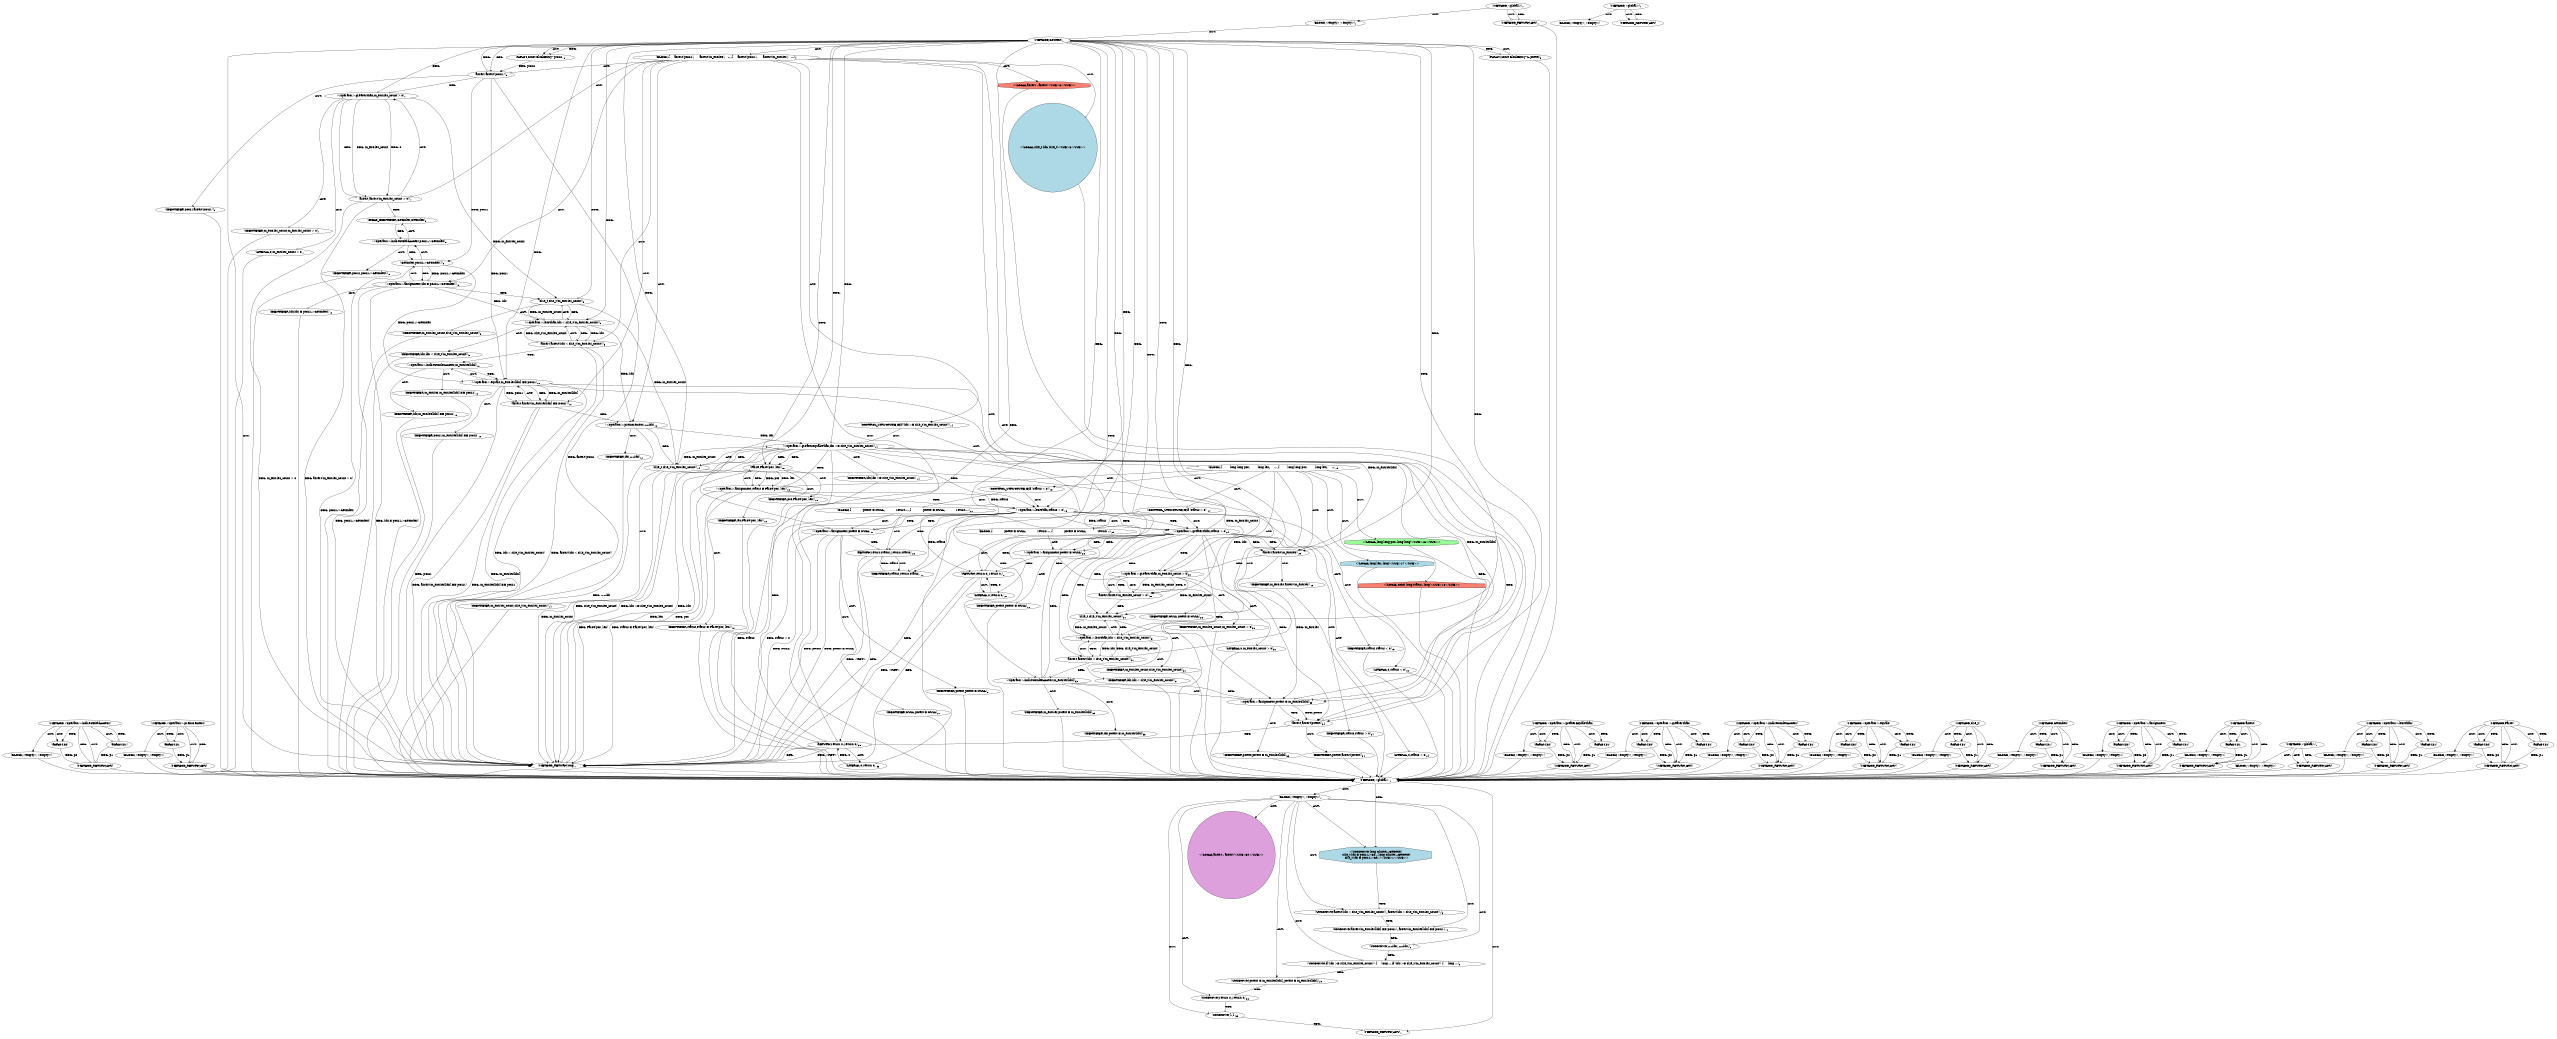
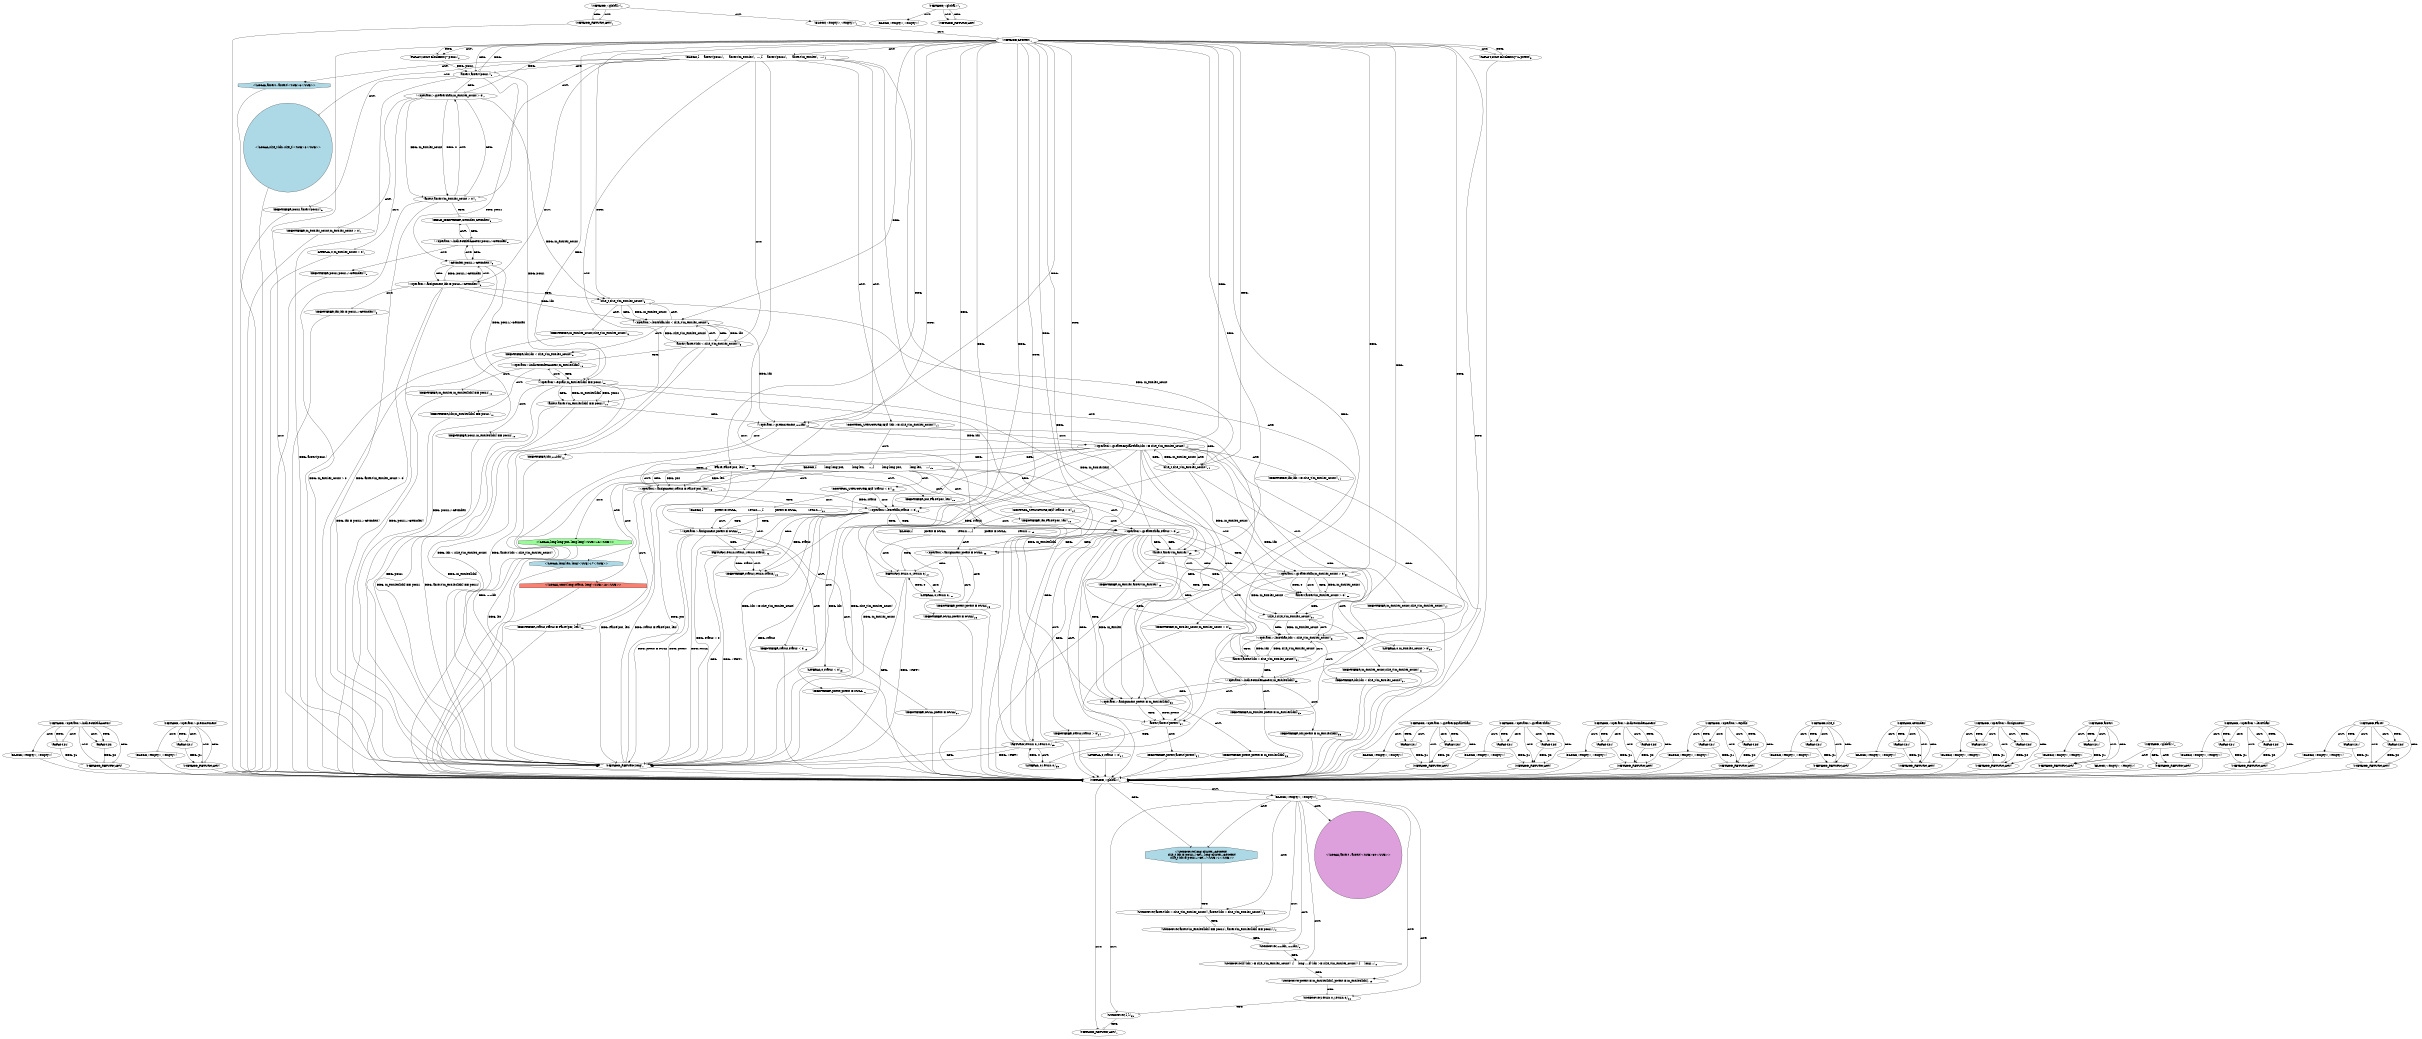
node "<(LOCAL,assert : assert)<SUB>6</SUB>>": fillcolor salmon -> lightblue
edge "(METHOD,GetNext)" -> "(<operator>.preIncrement,++idx)": added, label "DDG:"
edge "(assert,assert(m_entries[idx] == pCurr))" -> "(<operator>.equals,m_entries[idx] == pCurr)": removed, label "AST:"
